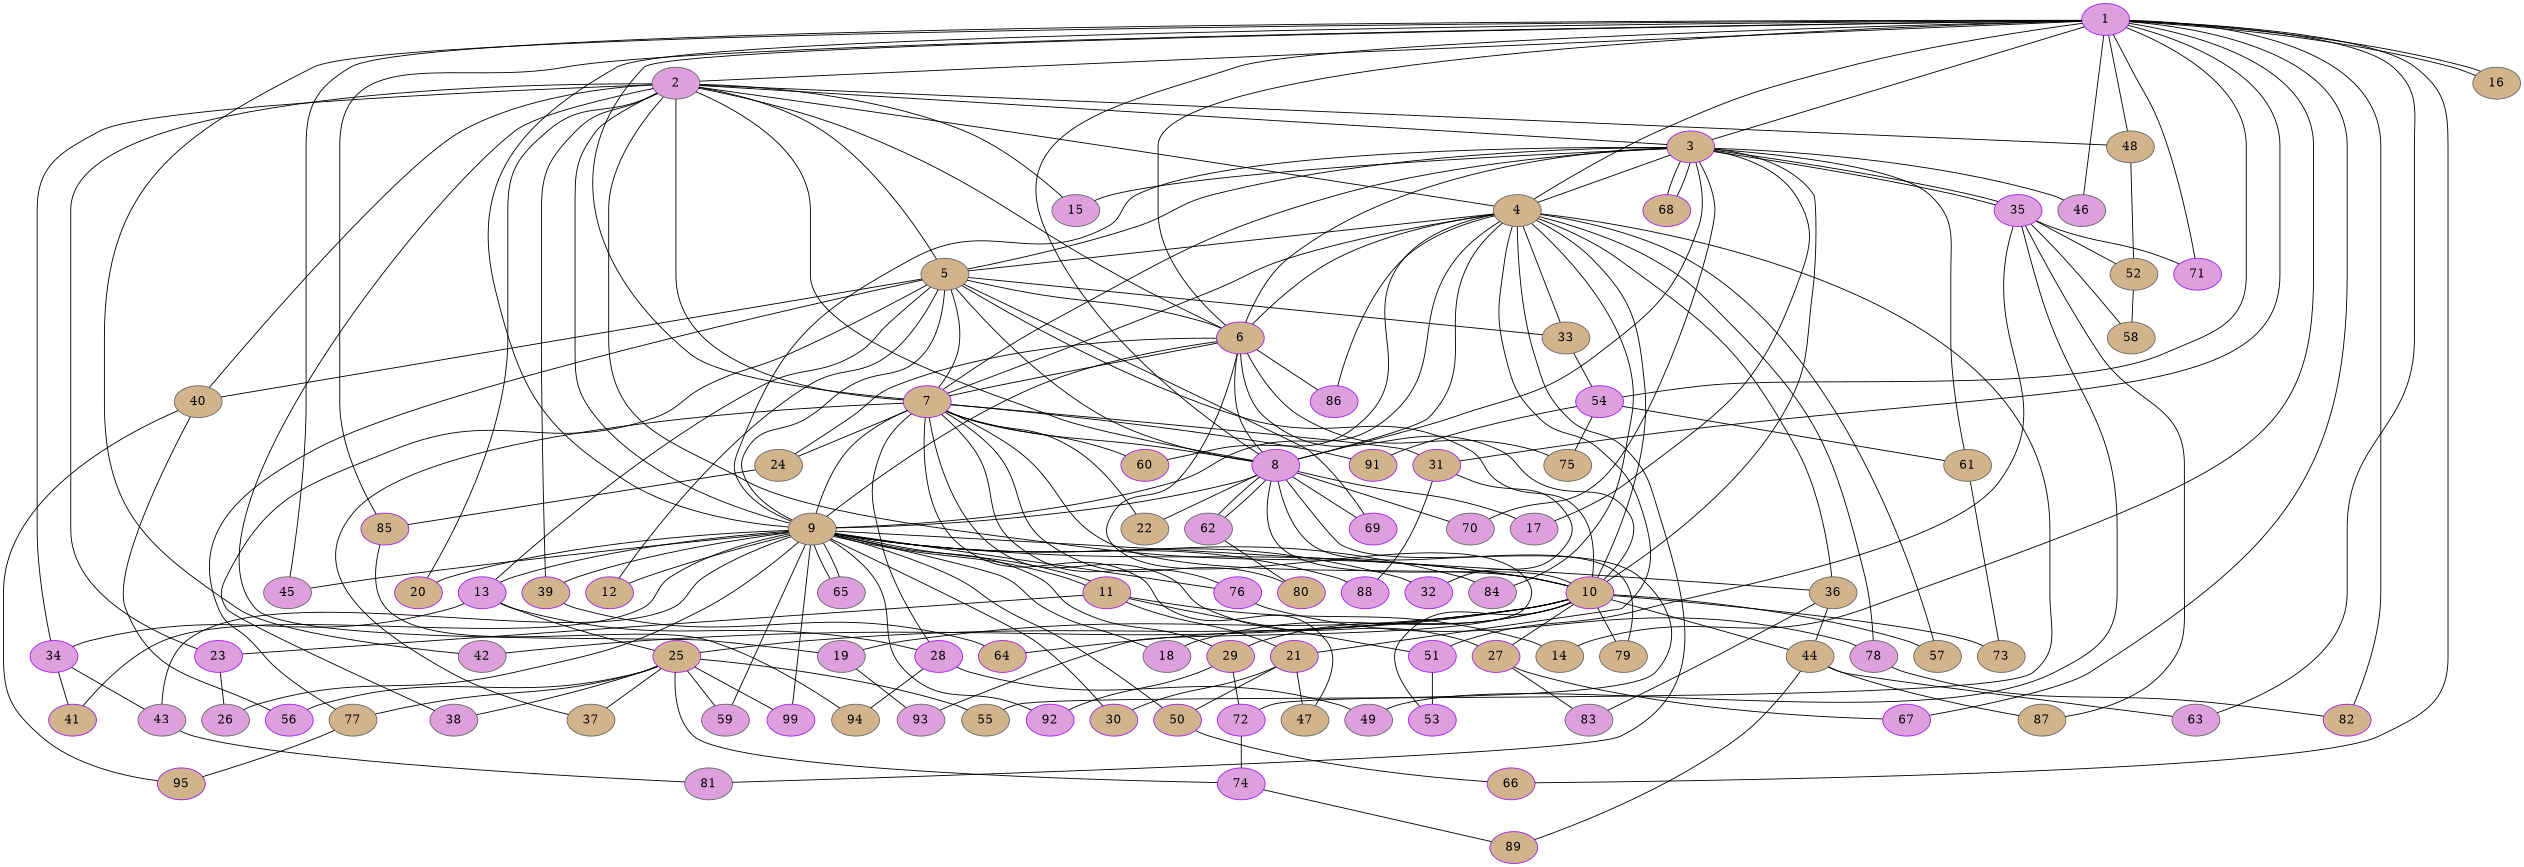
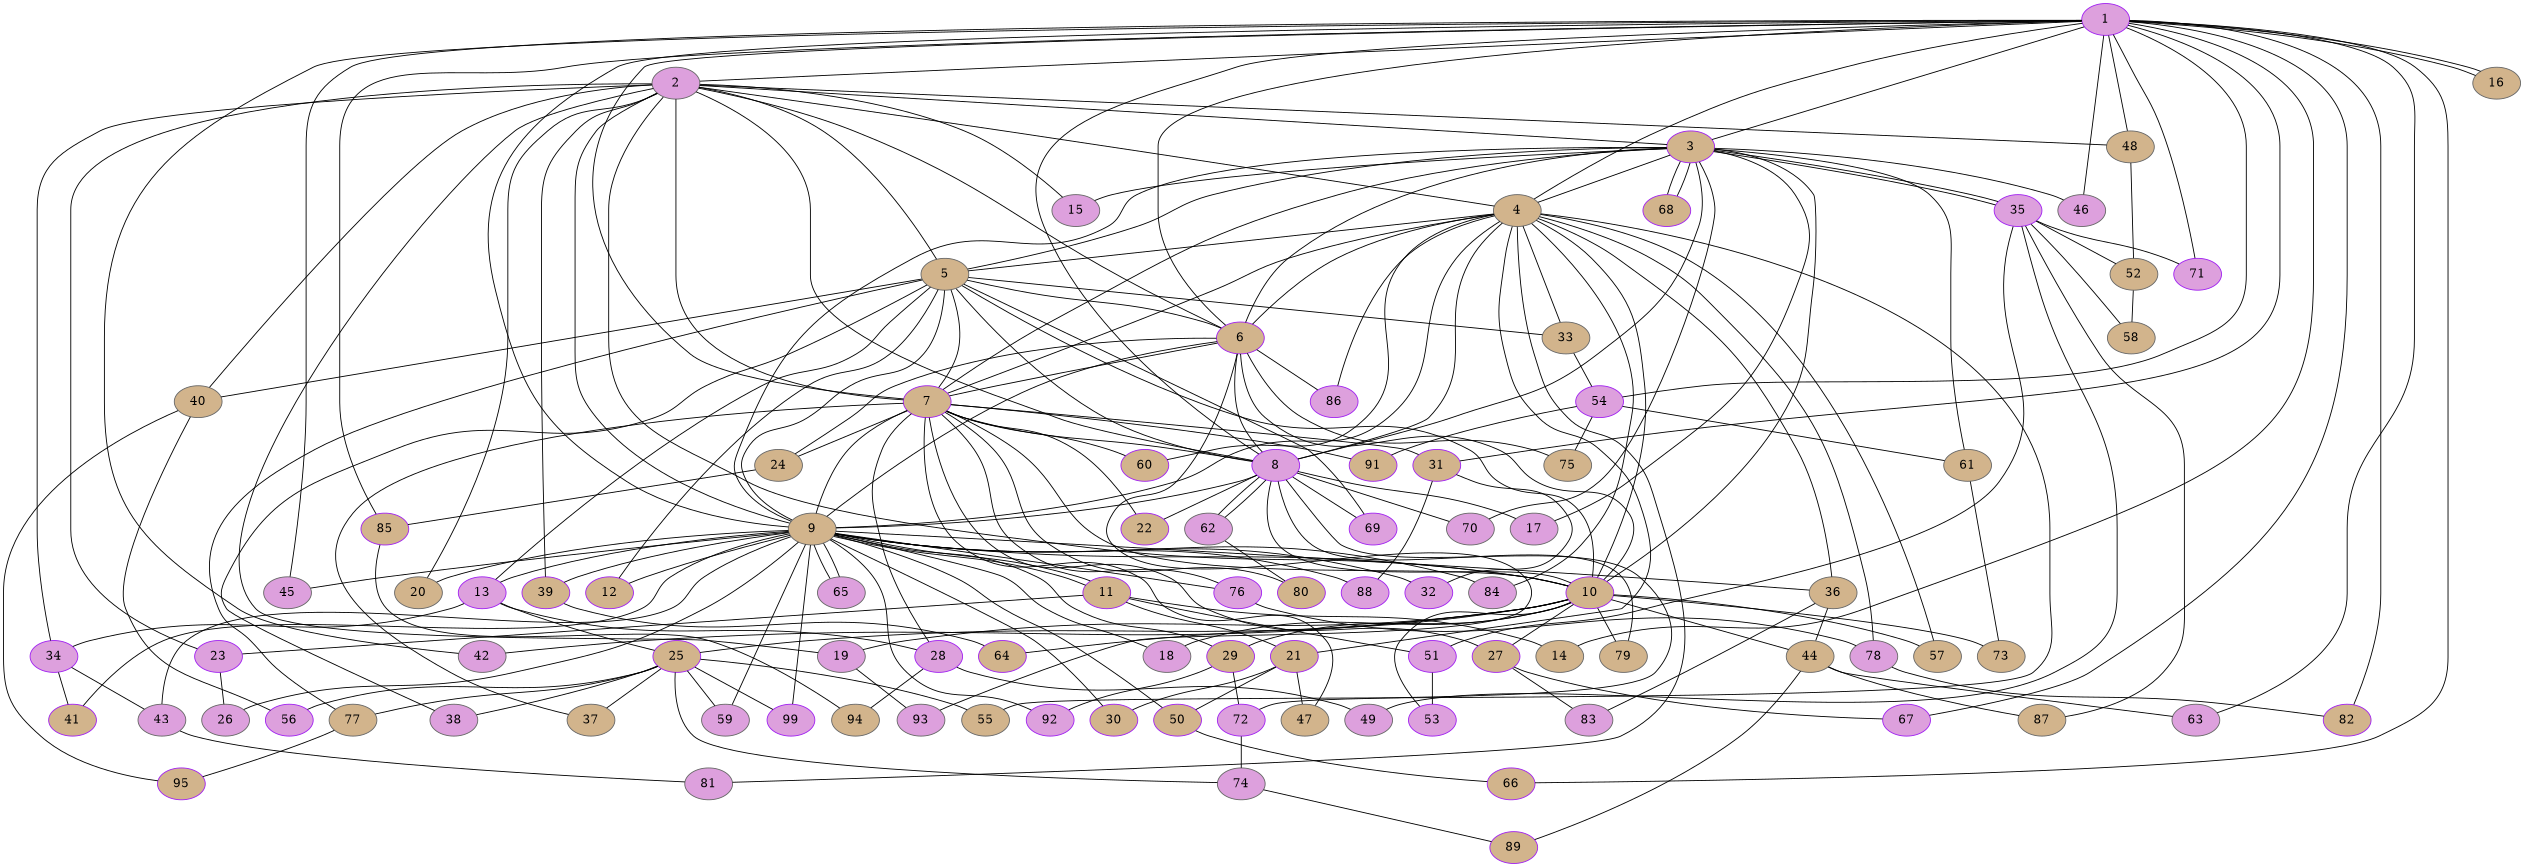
node "22": color gray40 -> purple
node "20": color purple -> gray40
node "74": color purple -> gray40
